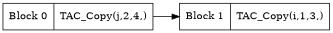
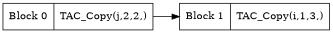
node "Block 0": text "TAC_Copy(j,2,4,)" -> "TAC_Copy(j,2,2,)"
